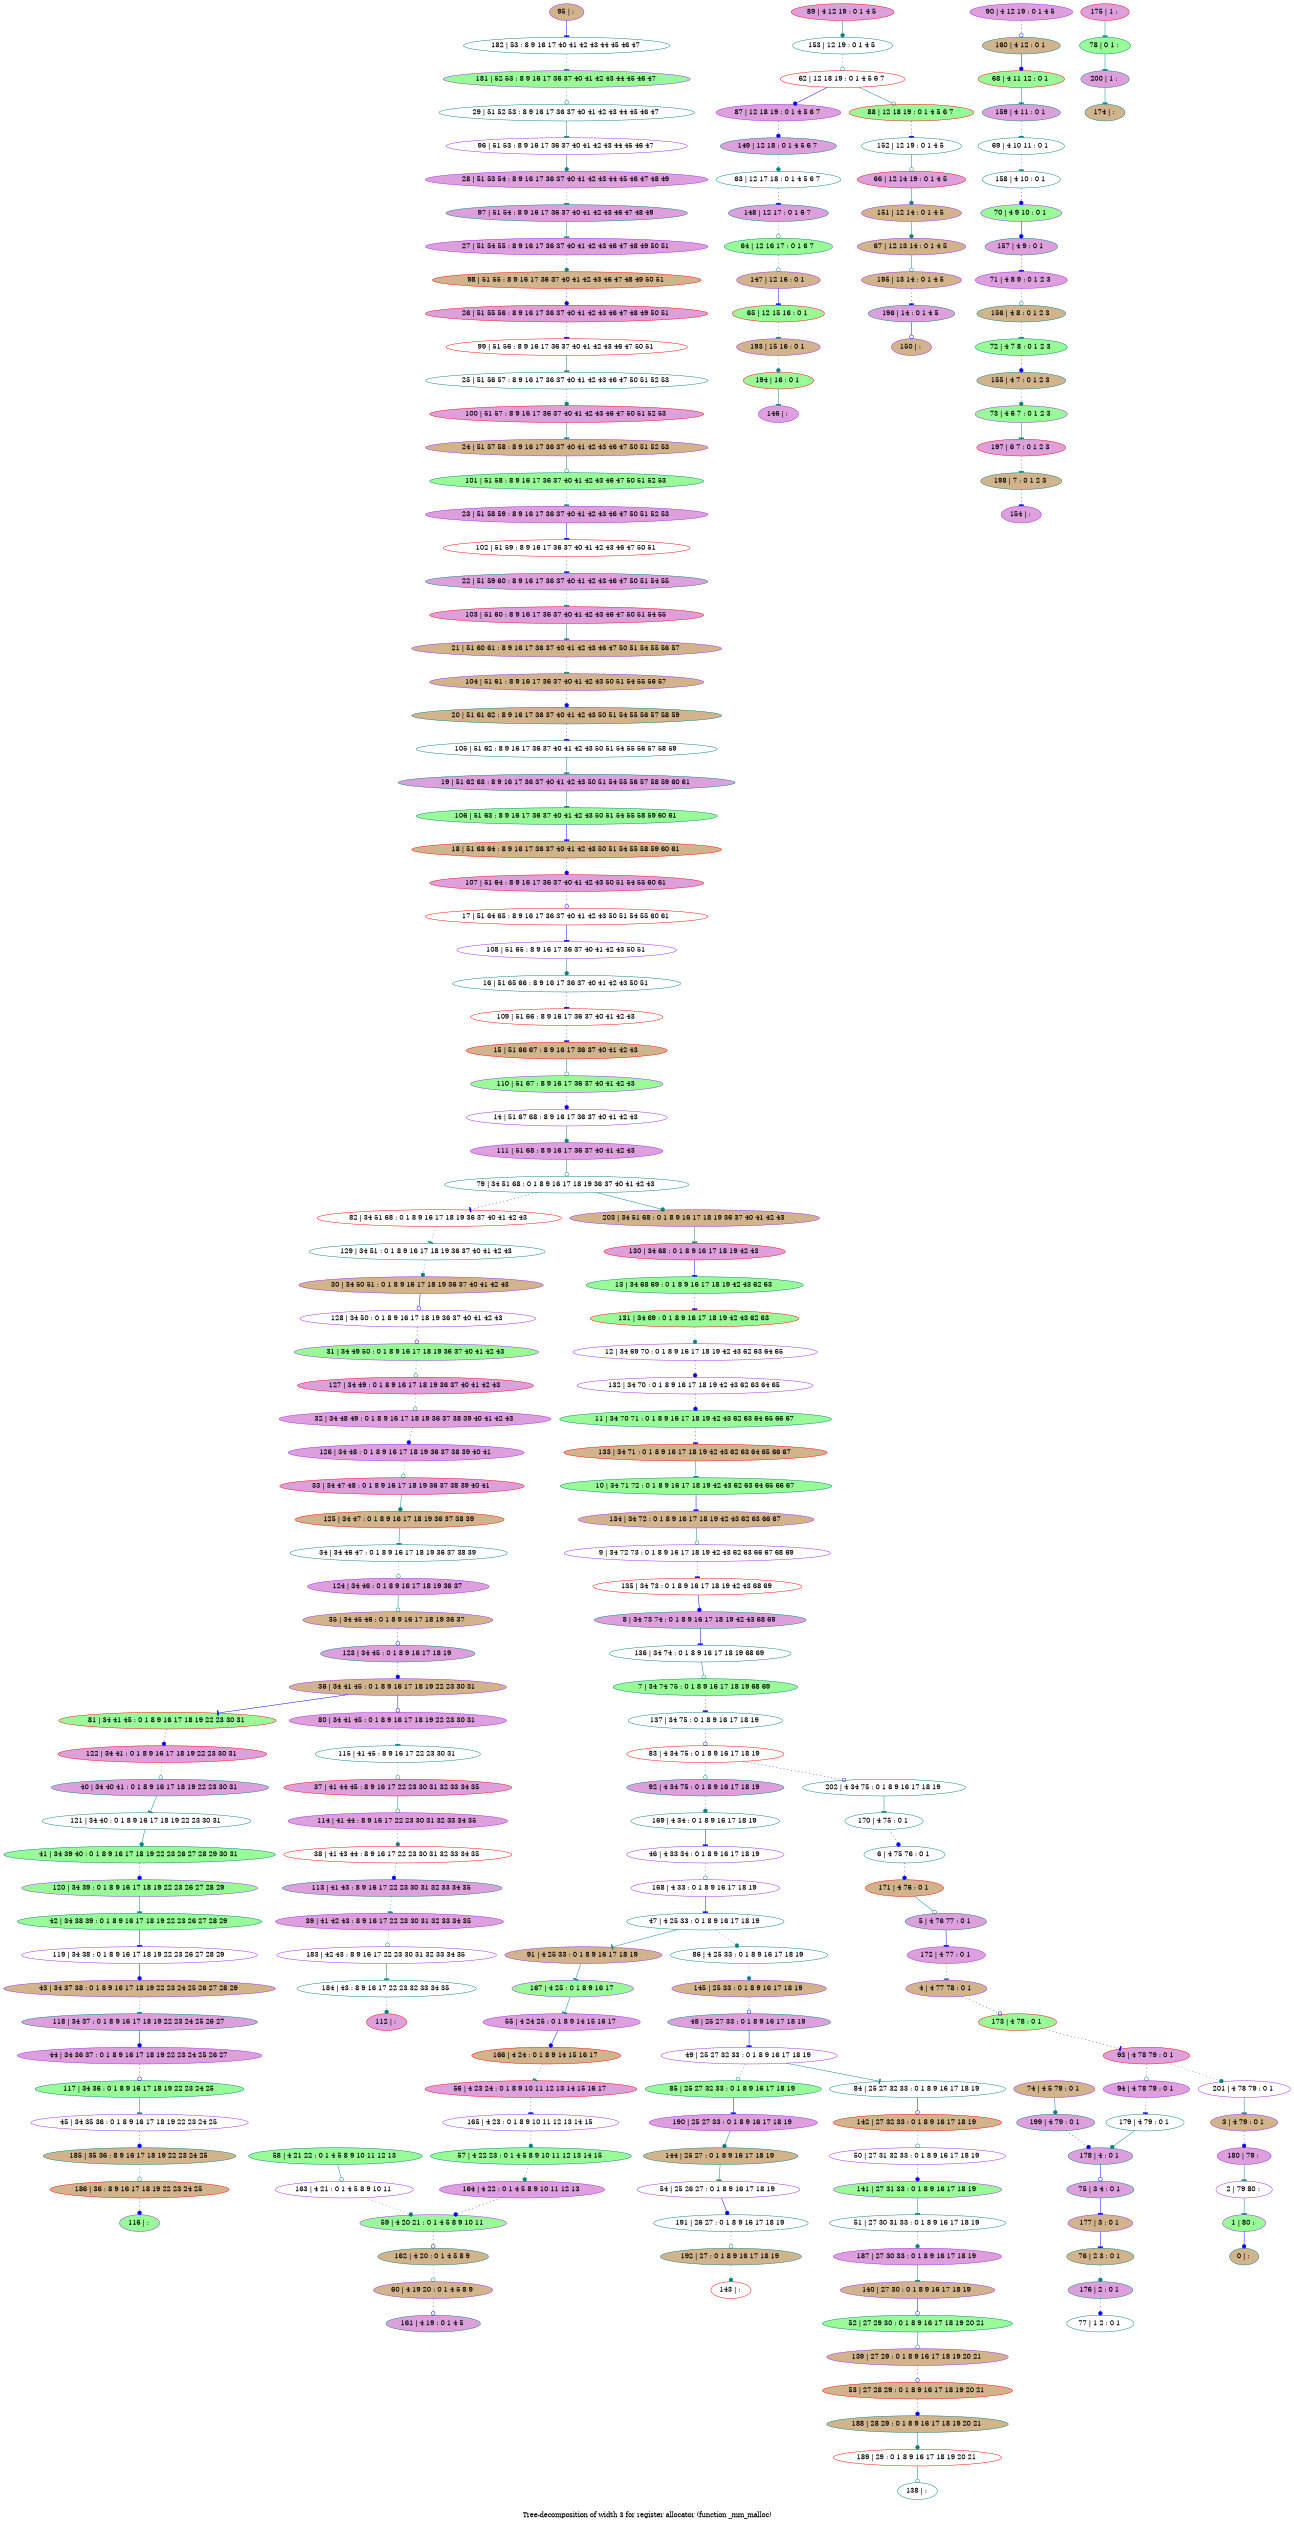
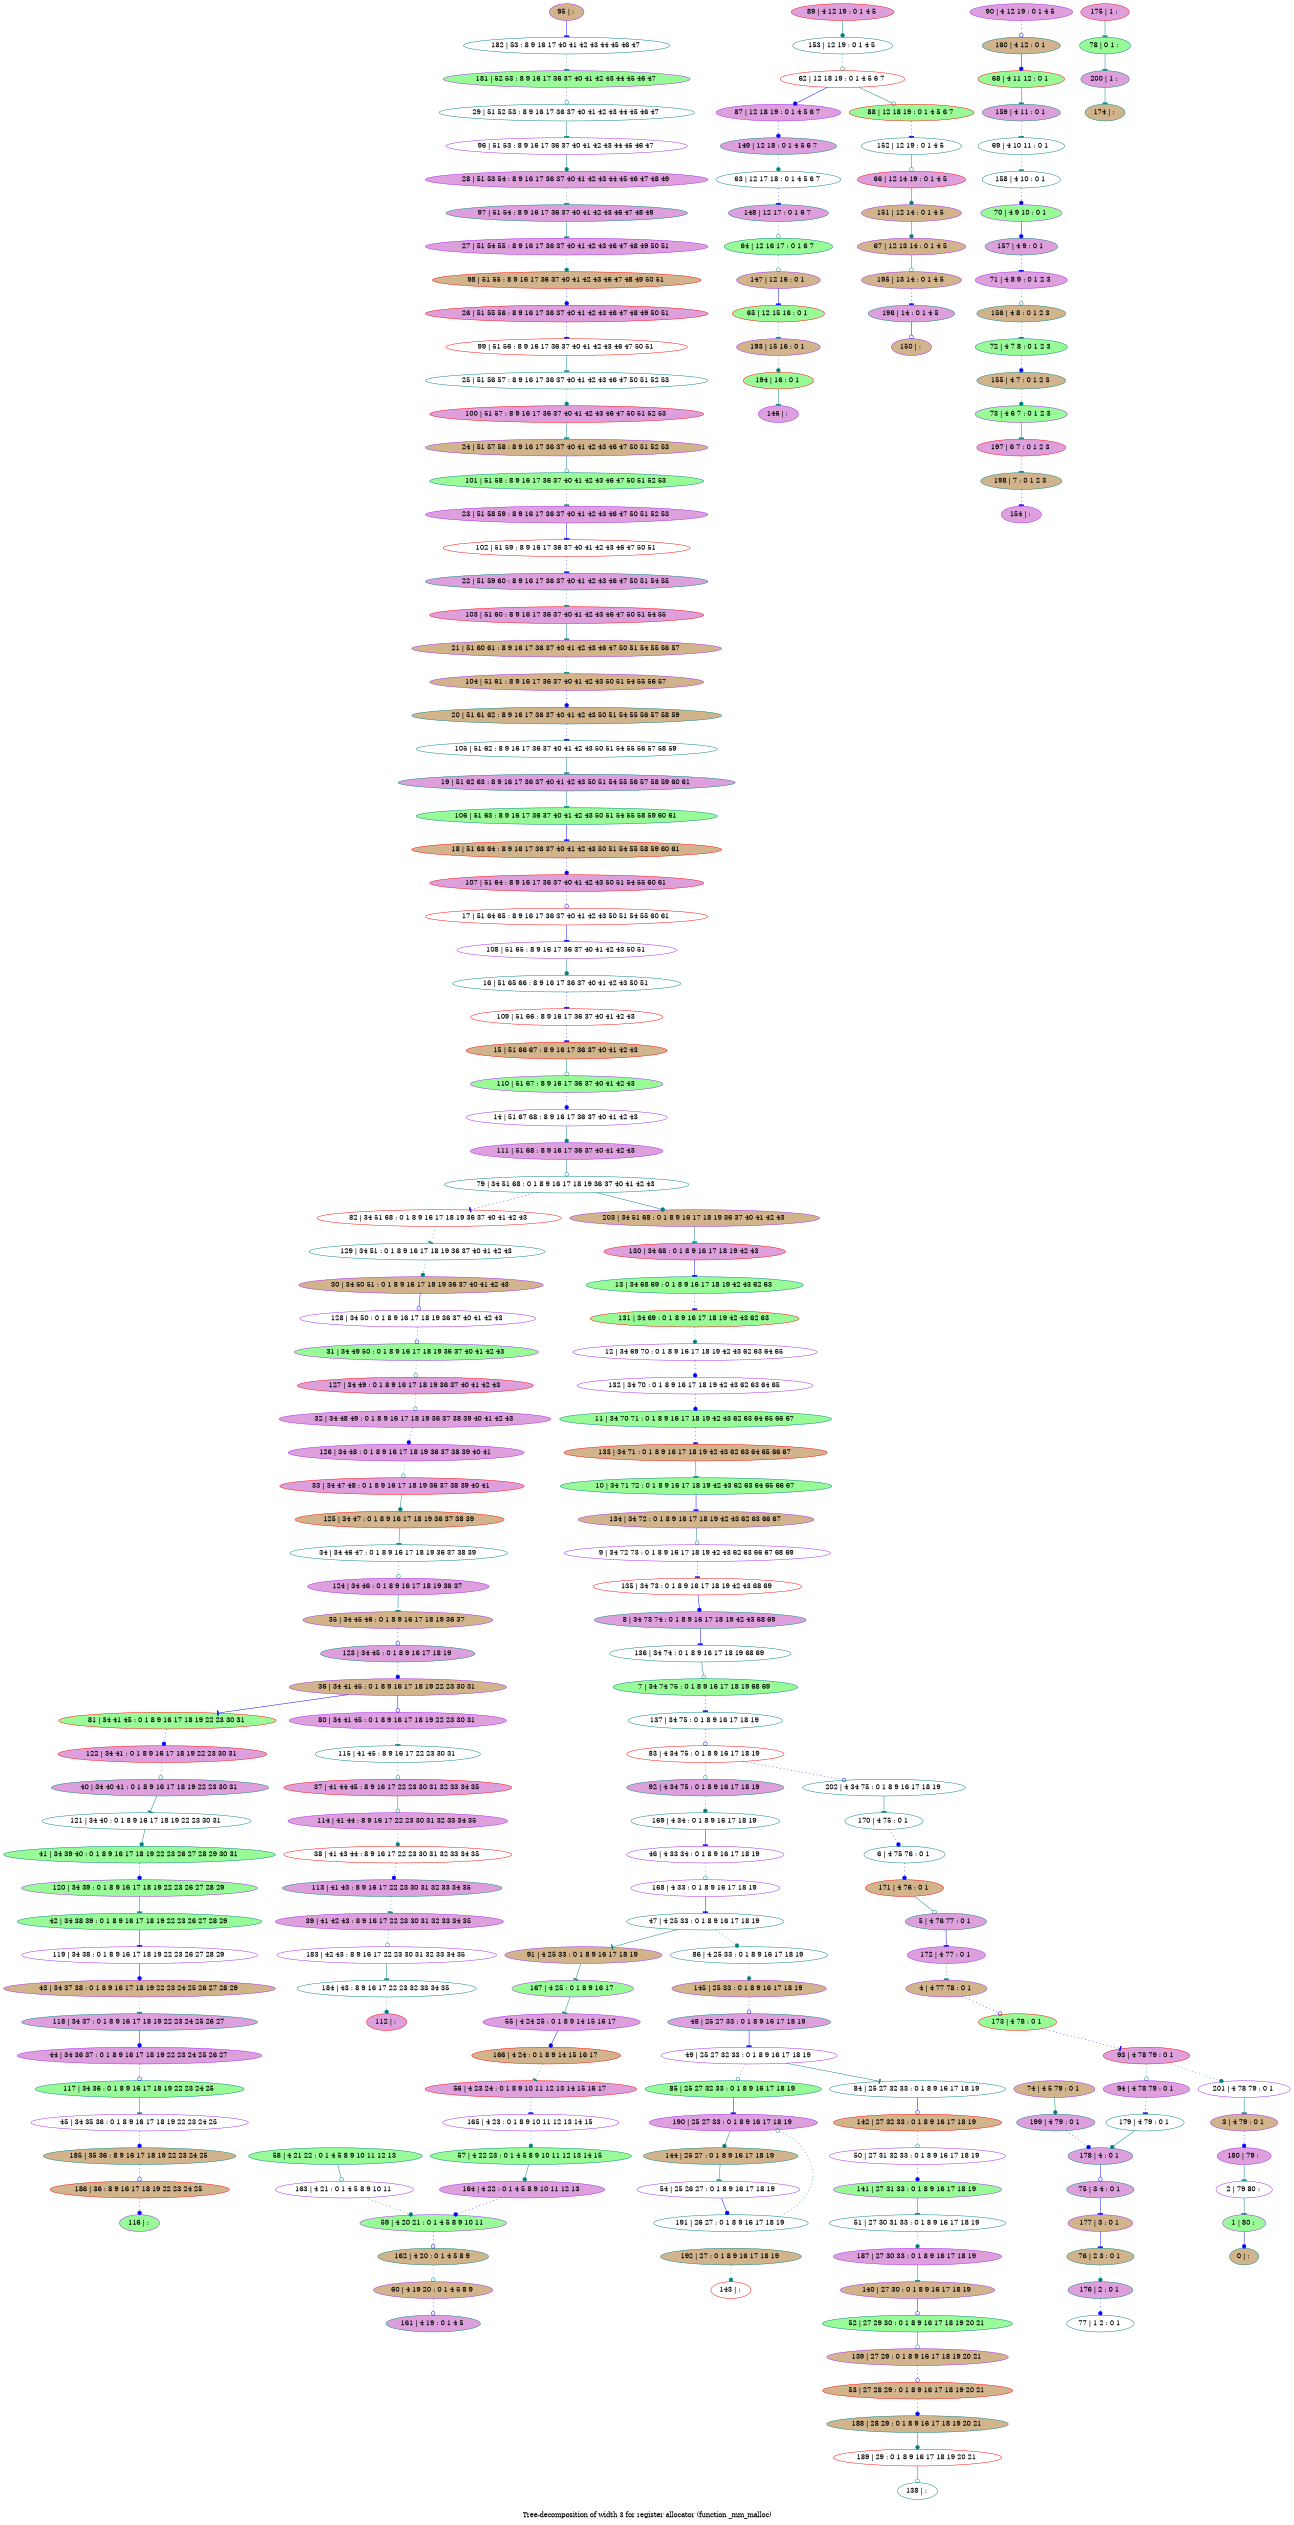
edge "124 | 34 46 : 0 1 8 9 16 17 18 19 36 37" -> "35 | 34 45 46 : 0 1 8 9 16 17 18 19 36 37": arrowhead odot -> tee
edge "185 | 35 36 : 8 9 16 17 18 19 22 23 24 25" -> "186 | 36 : 8 9 16 17 18 19 22 23 24 25": color teal -> blue
edge "57 | 4 22 23 : 0 1 4 5 8 9 10 11 12 13 14 15" -> "164 | 4 22 : 0 1 4 5 8 9 10 11 12 13": style dotted -> solid
edge "191 | 26 27 : 0 1 8 9 16 17 18 19" -> "192 | 27 : 0 1 8 9 16 17 18 19": now "191 | 26 27 : 0 1 8 9 16 17 18 19" -> "190 | 25 27 33 : 0 1 8 9 16 17 18 19"
